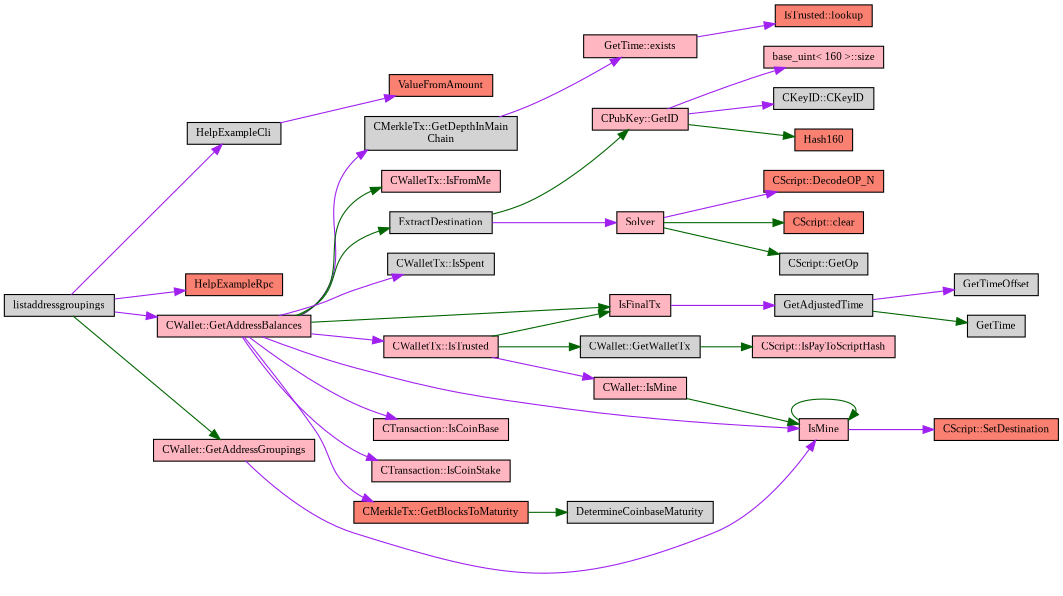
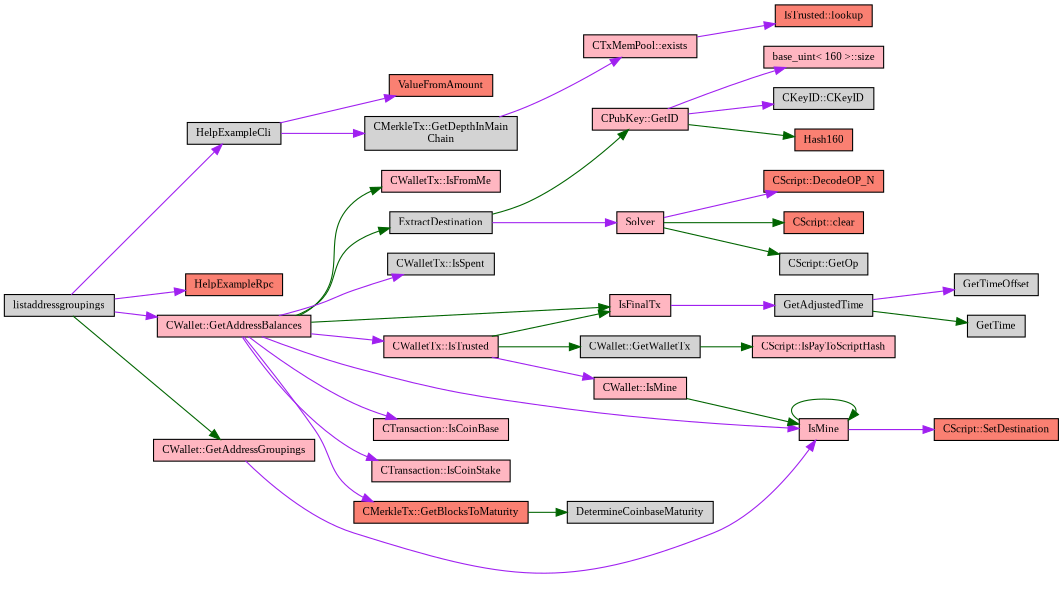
node "GetTime::exists": label "GetTime::exists" -> "CTxMemPool::exists"
edge "CWallet::GetAddressBalances" -> "CMerkleTx::GetDepthInMain Chain": now "HelpExampleCli" -> "CMerkleTx::GetDepthInMain Chain"
